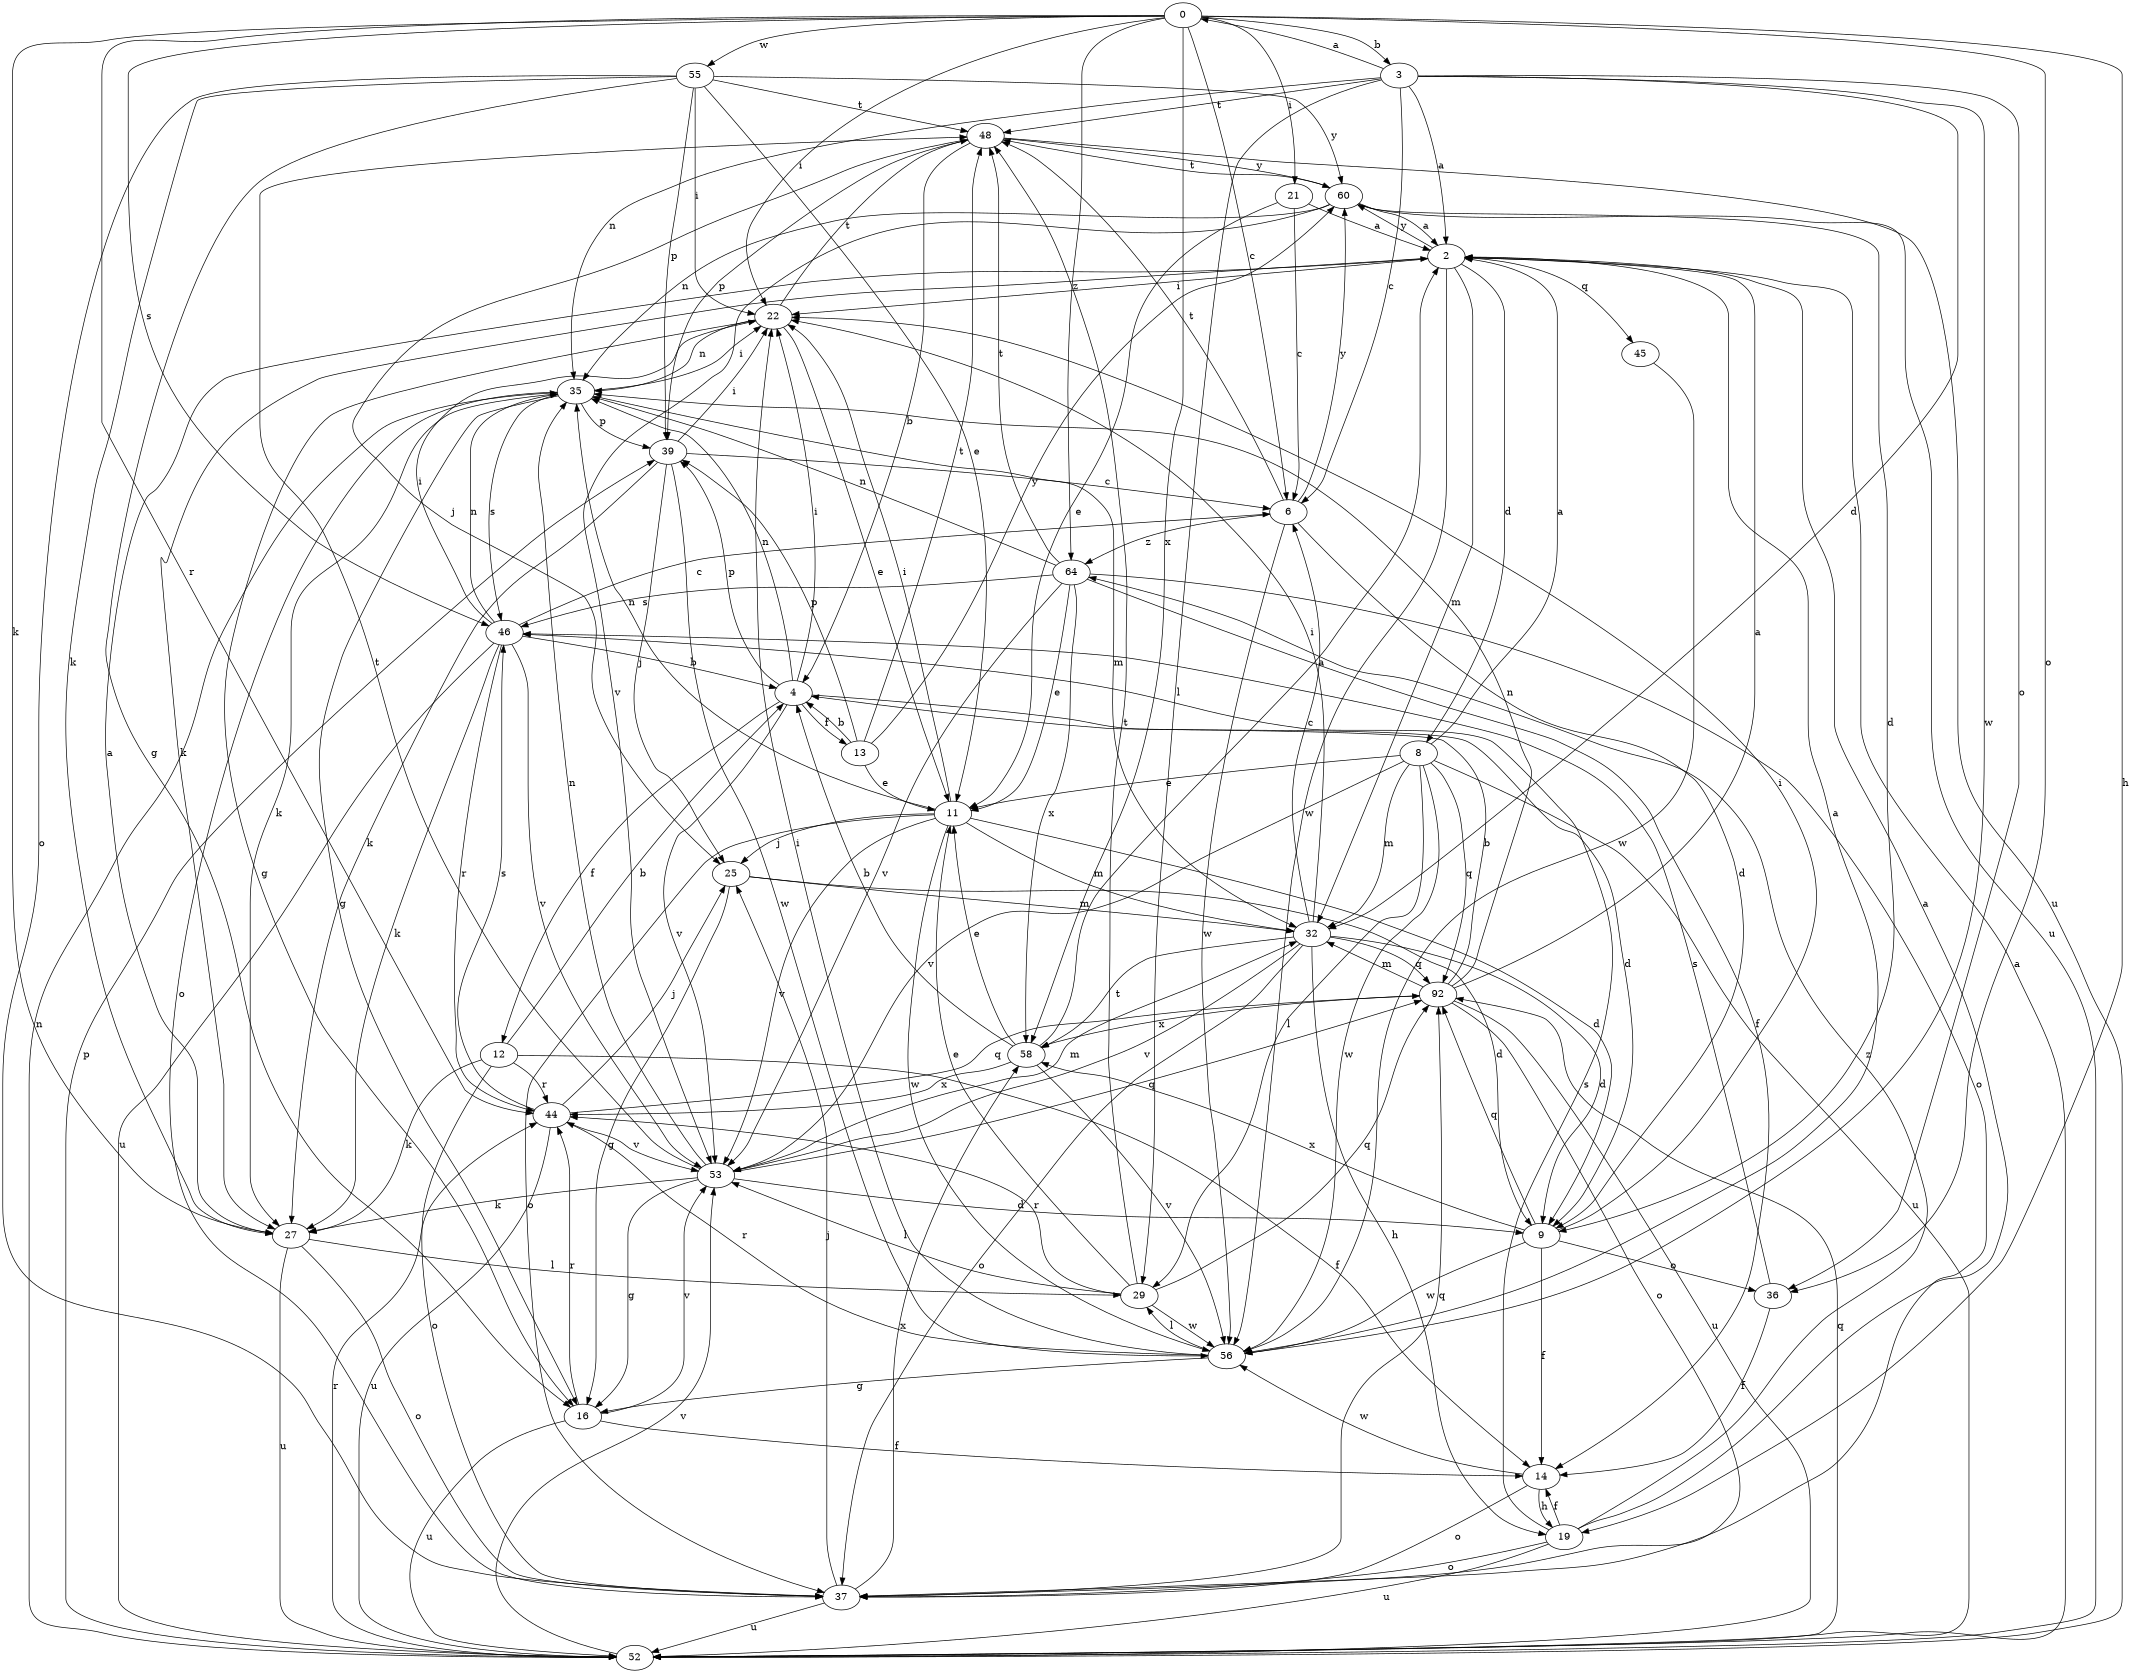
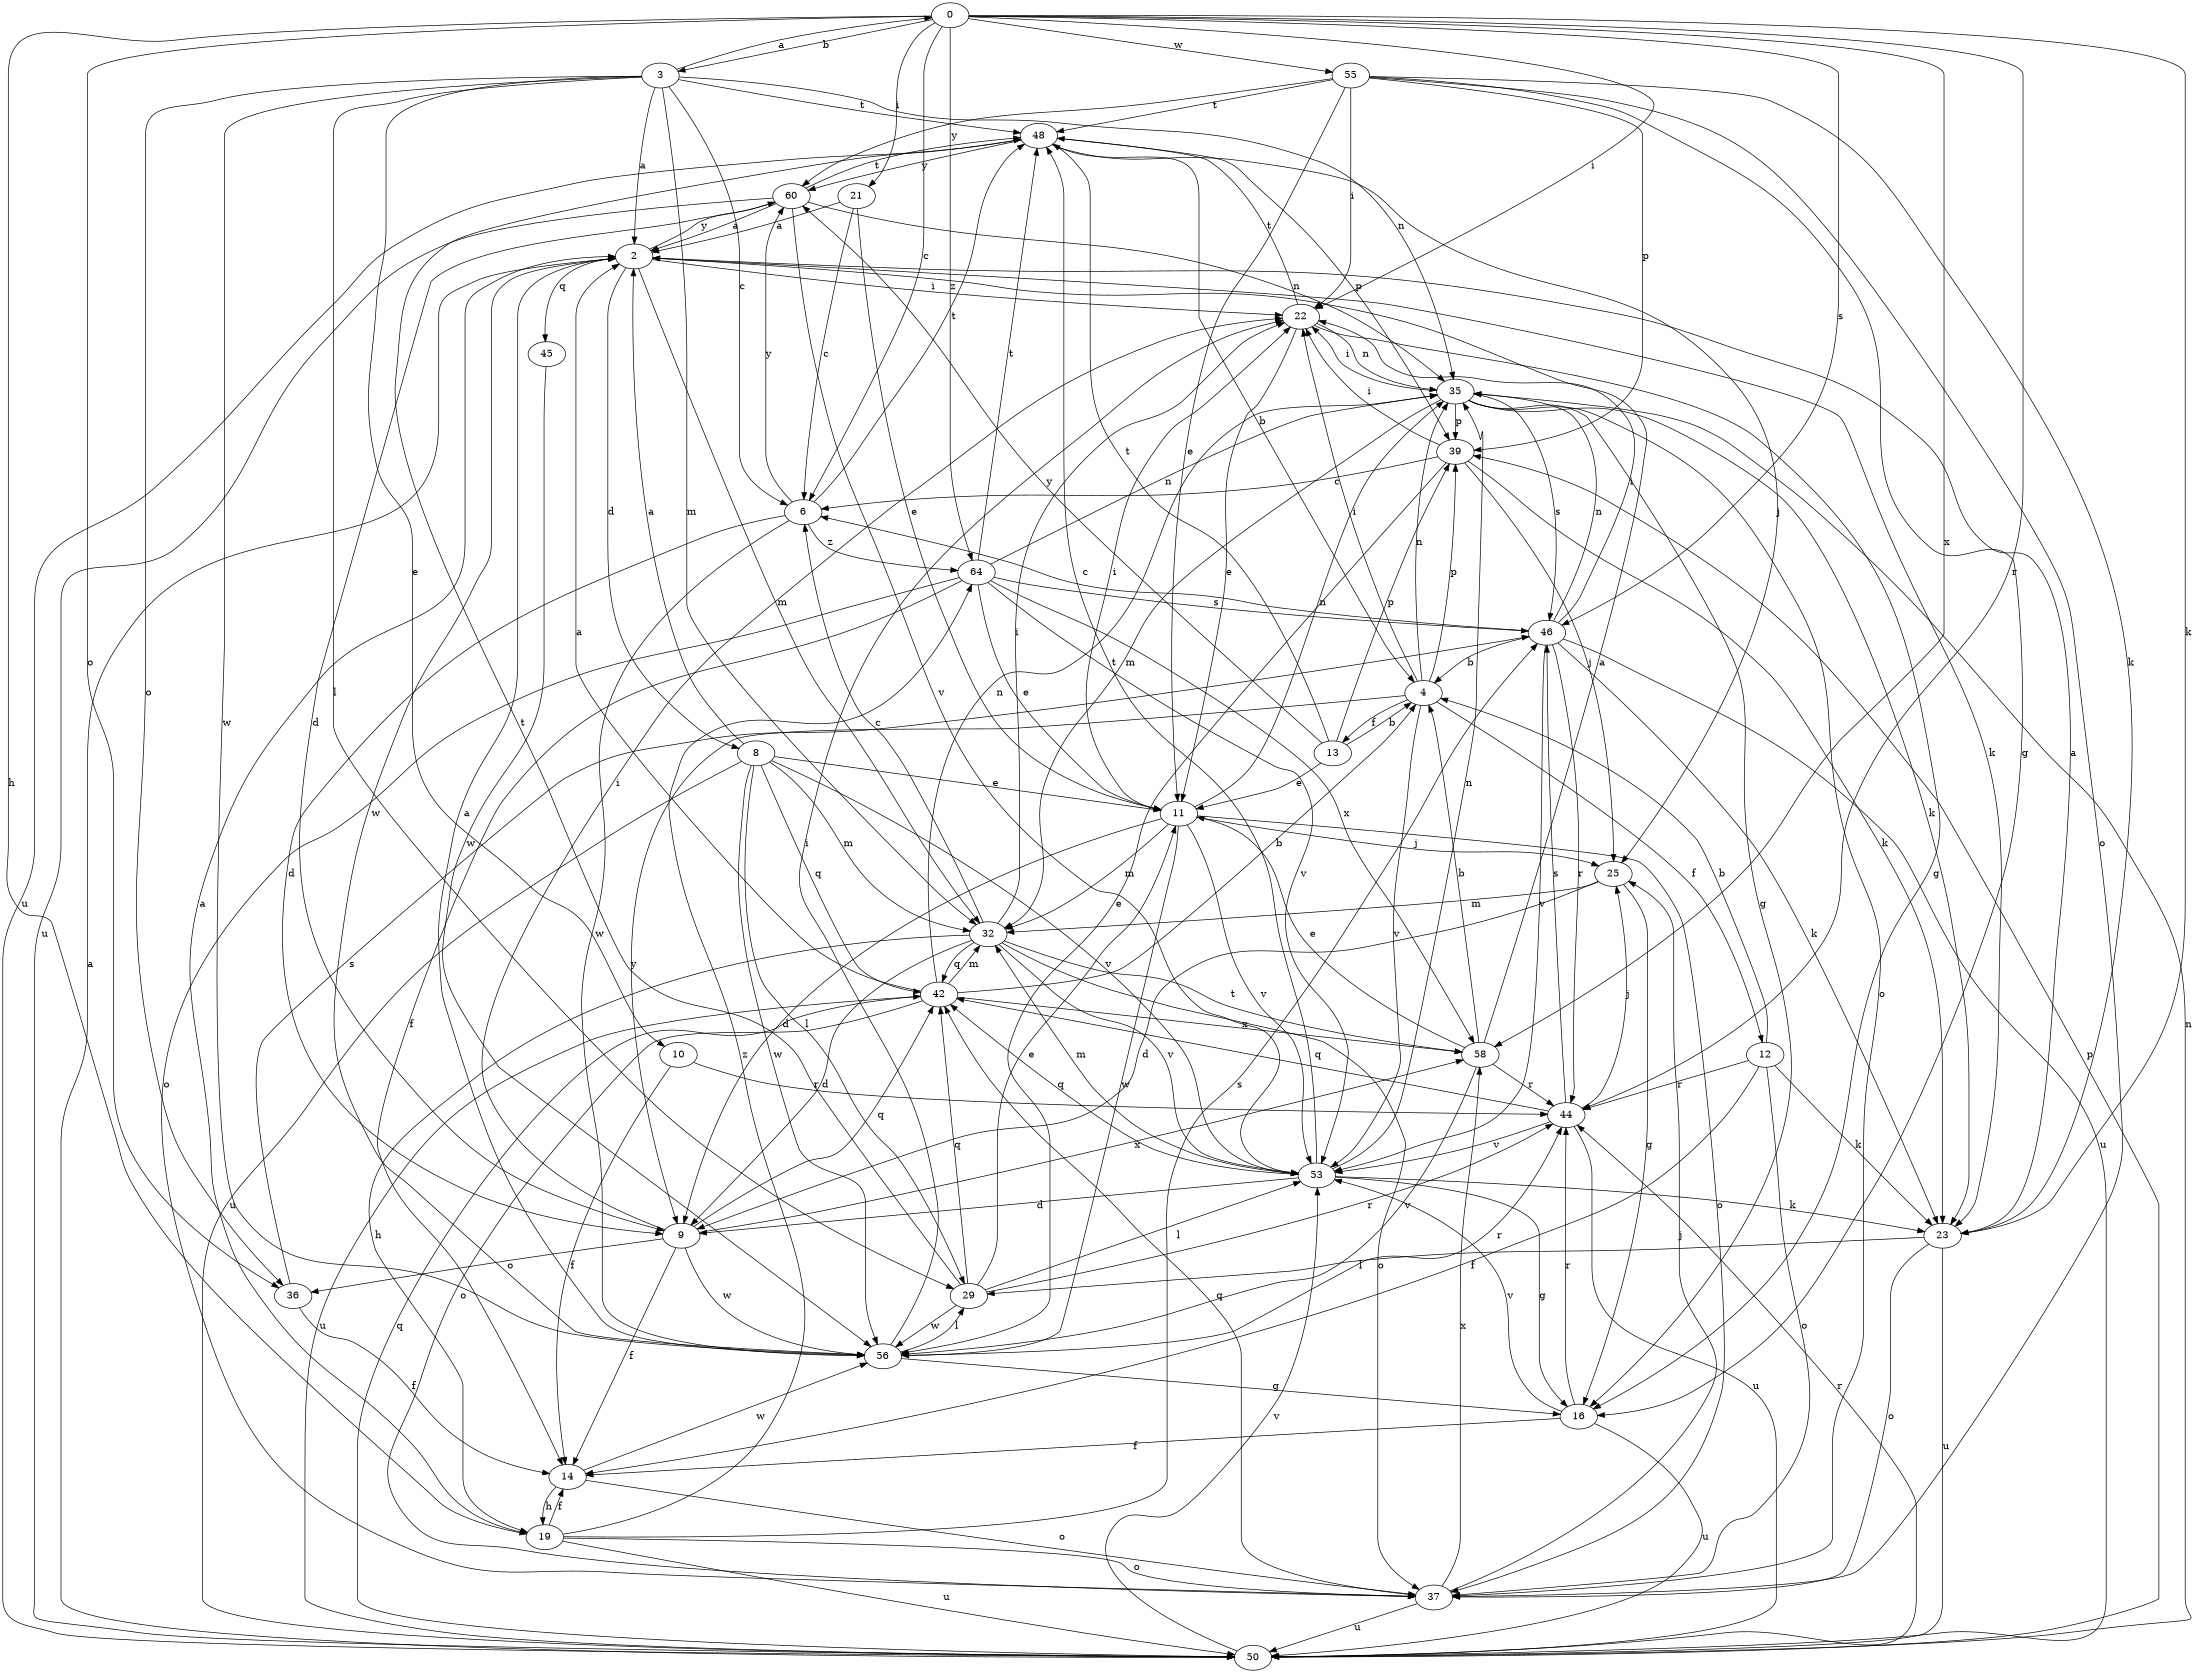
edge "3" -> "32": label "d" -> "m"
edge "39" -> "56": label "w" -> "e"
edge "4" -> "9": label "d" -> "y"
node "92": label "92" -> "42"
node "10": added
edge "58" -> "44": label "x" -> "r"
node "27": label "27" -> "23"
node "52": label "52" -> "50"
